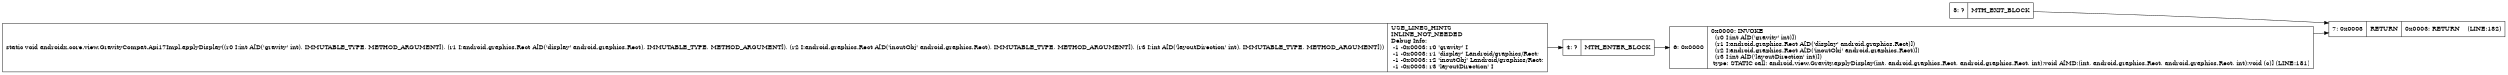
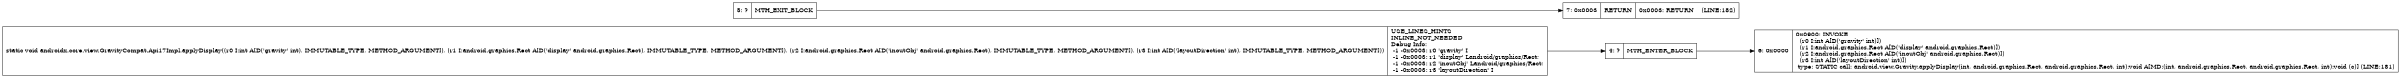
node "6: 0x0000": text "0x0000: INVOKE" -> "0x0900: INVOKE"
edge "6: 0x0000" -> "7: 0x0003": removed
